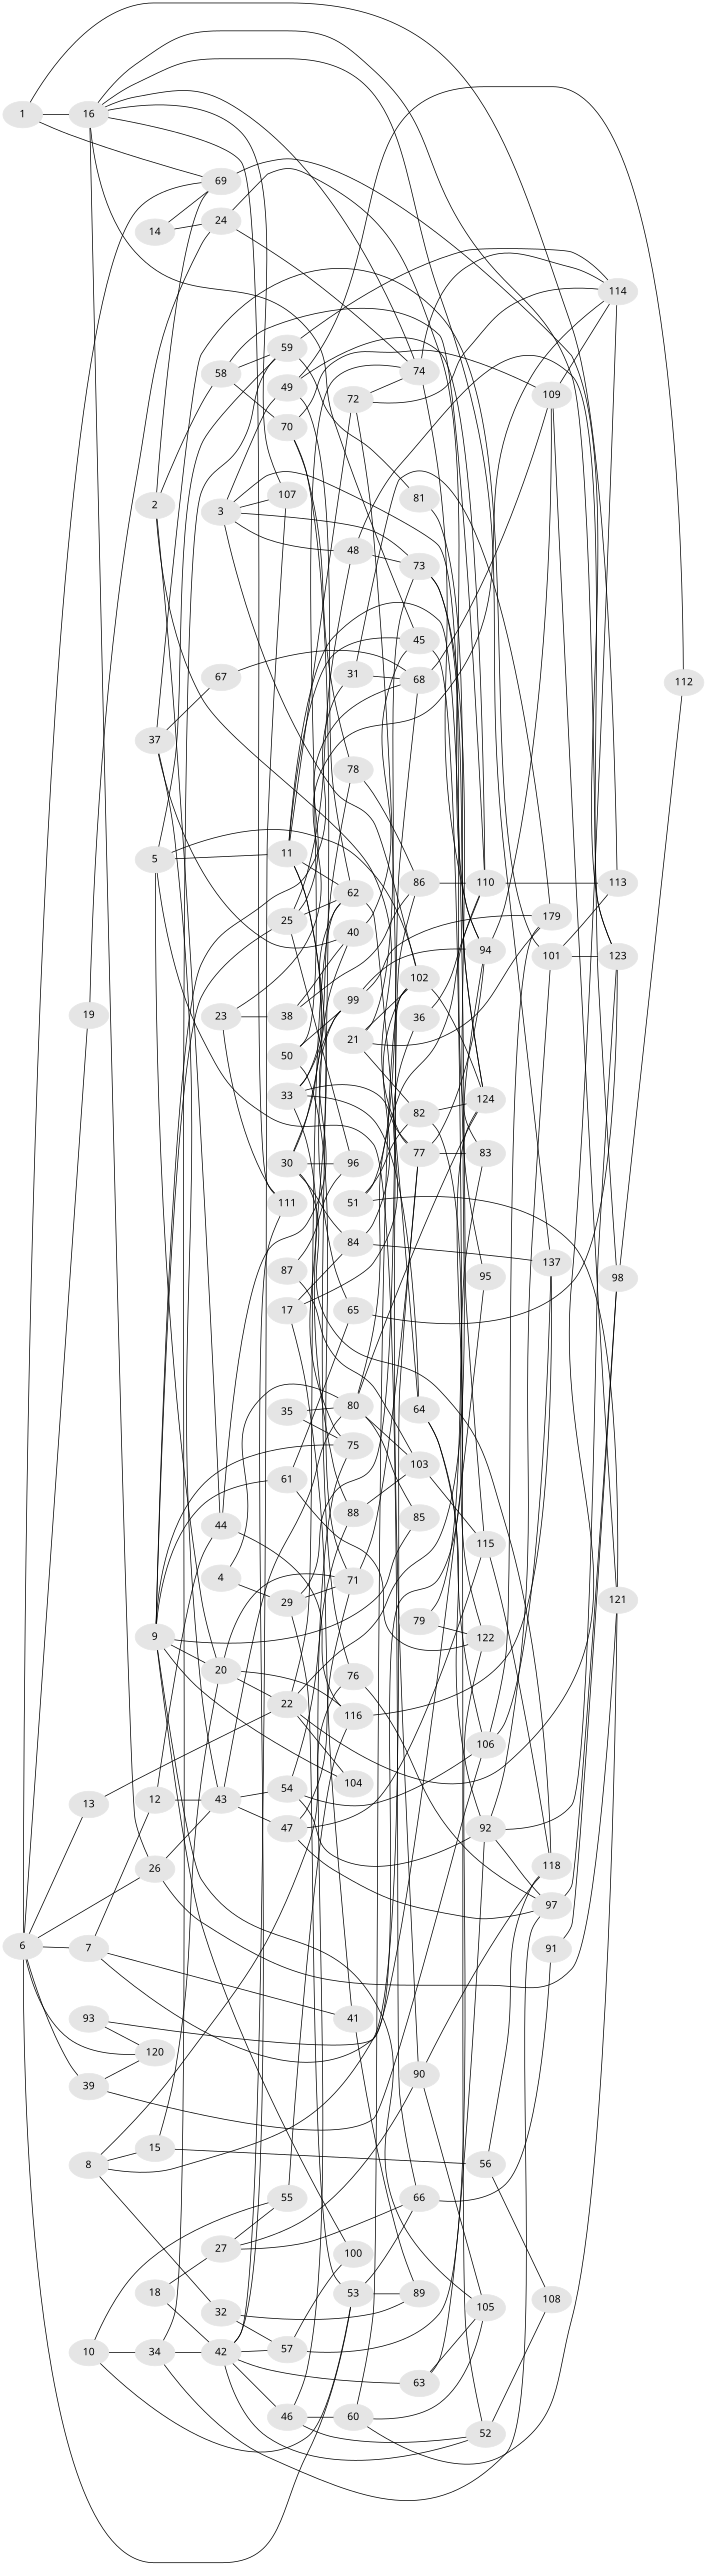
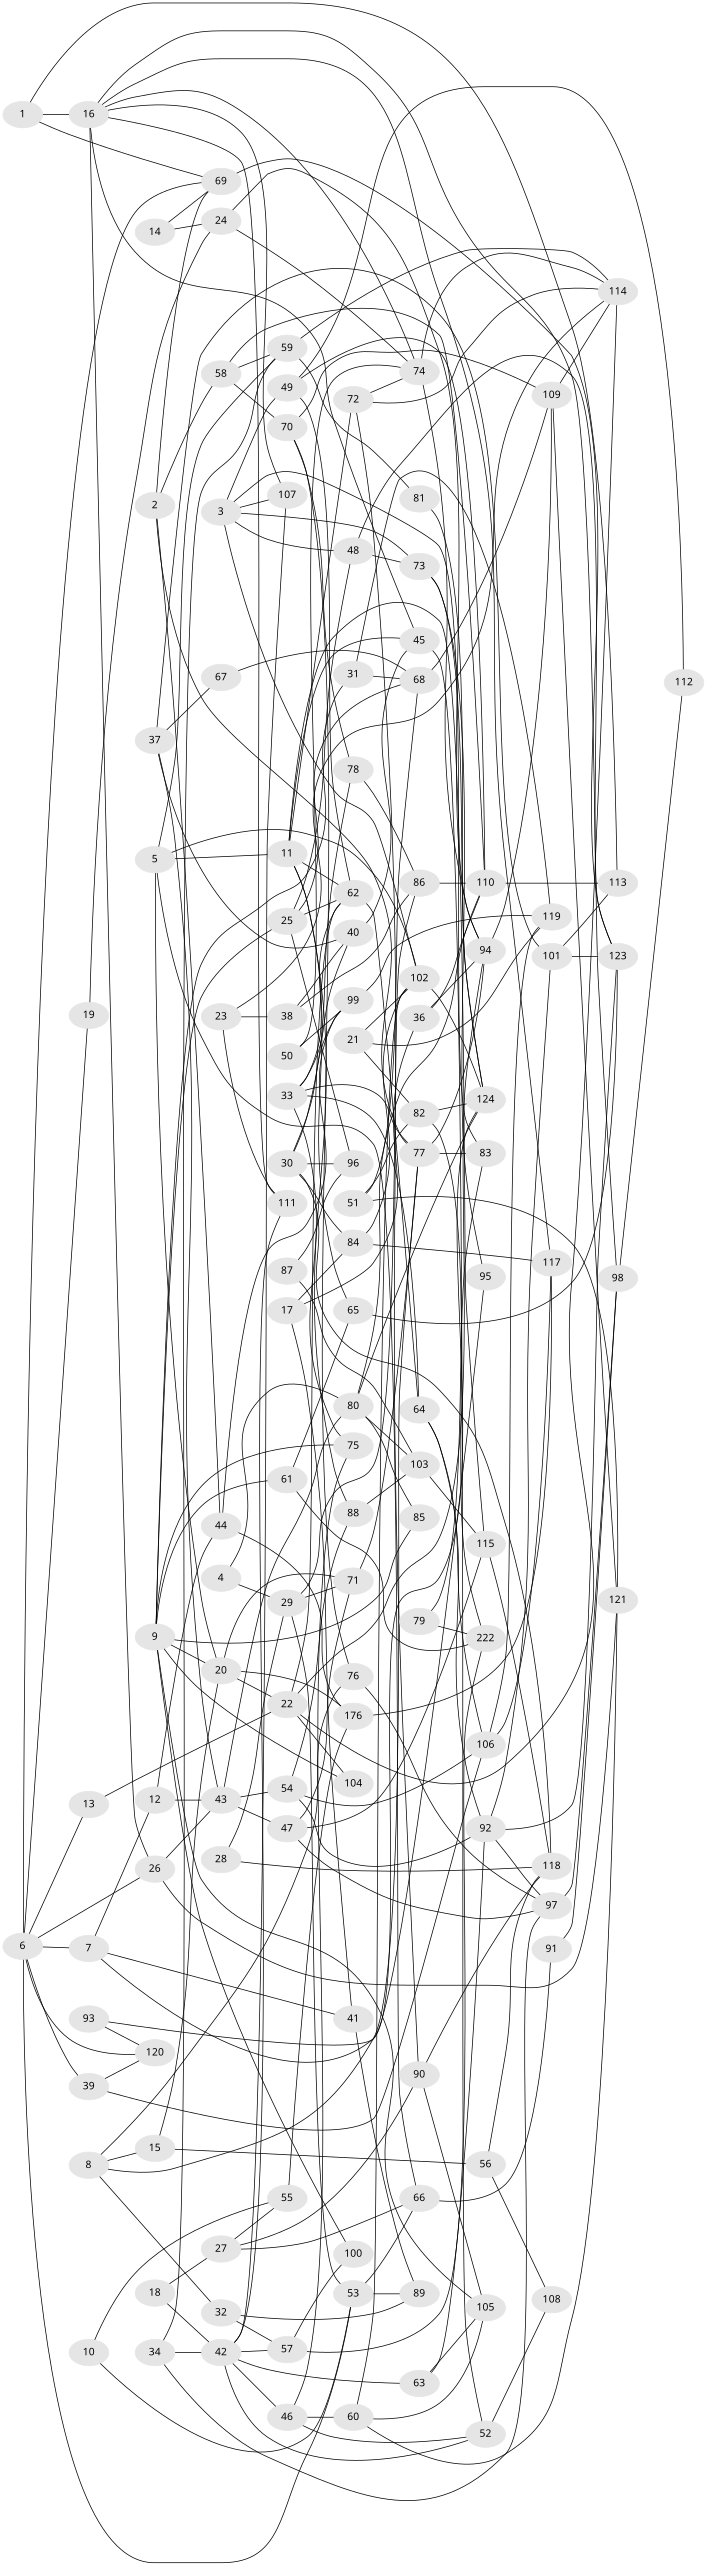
edge "73" -- "21": removed
node "179": label "179" -> "119"
edge "94" -- "99": now "94" -- "36"
node "137": label "137" -> "117"
edge "50" -- "71": removed
node "35": removed
node "122": label "122" -> "222"
node "116": label "116" -> "176"
node "28": added
edge "10" -- "34": removed
